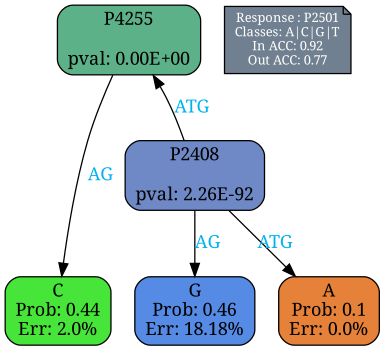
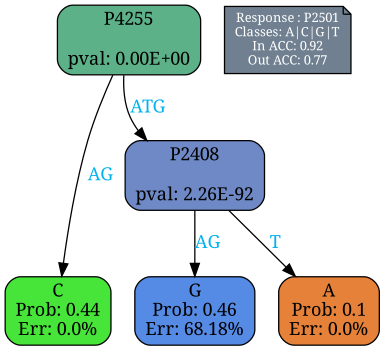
edge "P2408 pval: 2.26E-92" -> "P4255 pval: 0.00E+00": reversed
edge "P2408 pval: 2.26E-92" -> "A Prob: 0.1 Err: 0.0%": label "ATG" -> "T"
node "C Prob: 0.44 Err: 2.0%": label "C Prob: 0.44 Err: 2.0%" -> "C Prob: 0.44 Err: 0.0%"
node "G Prob: 0.46 Err: 18.18%": label "G Prob: 0.46 Err: 18.18%" -> "G Prob: 0.46 Err: 68.18%"
